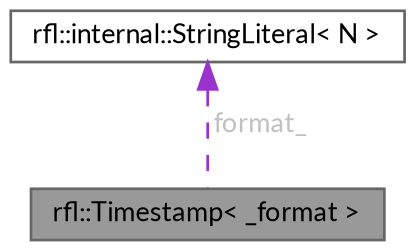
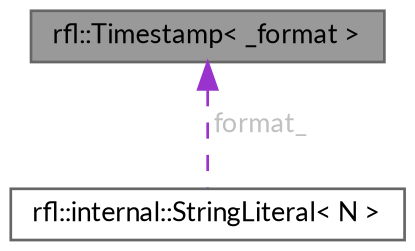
edge "rfl::Timestamp< _format >" -> "rfl::internal::StringLiteral< N >": reversed
